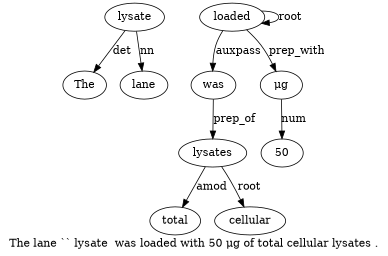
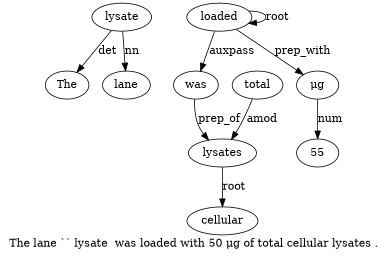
node "50": label "50" -> "55"
edge "lysates" -> "total": reversed
